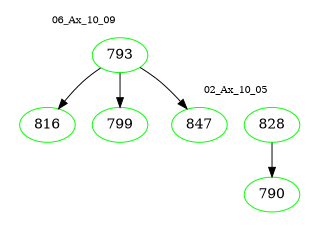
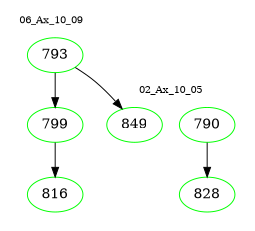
edge "793" -> "816": now "799" -> "816"
node "847": label "847" -> "849"
edge "828" -> "790": reversed
